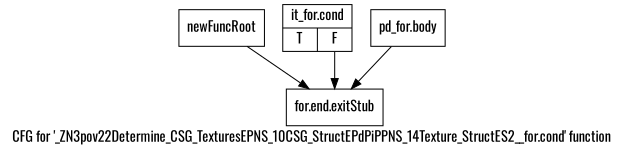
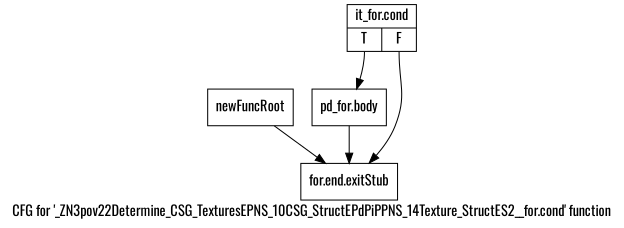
edge "it_for.cond" -> "pd_for.body": added
